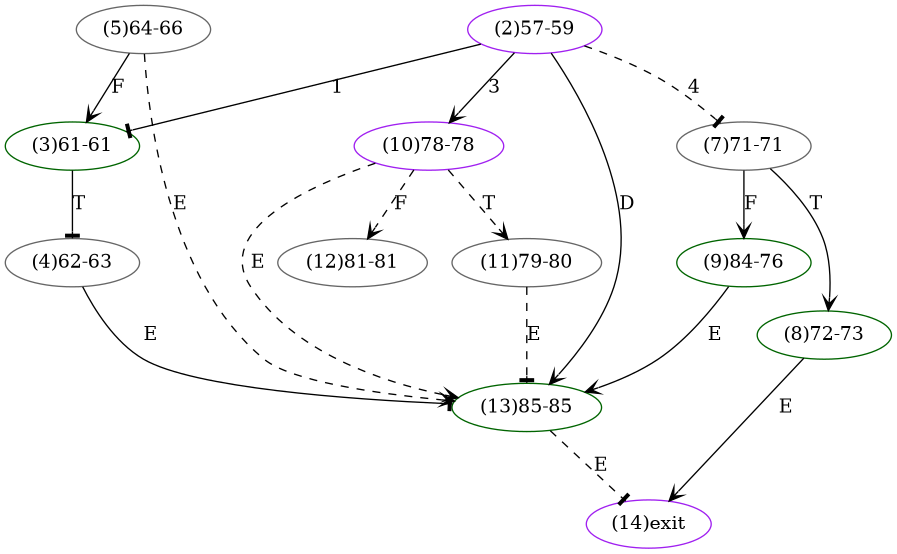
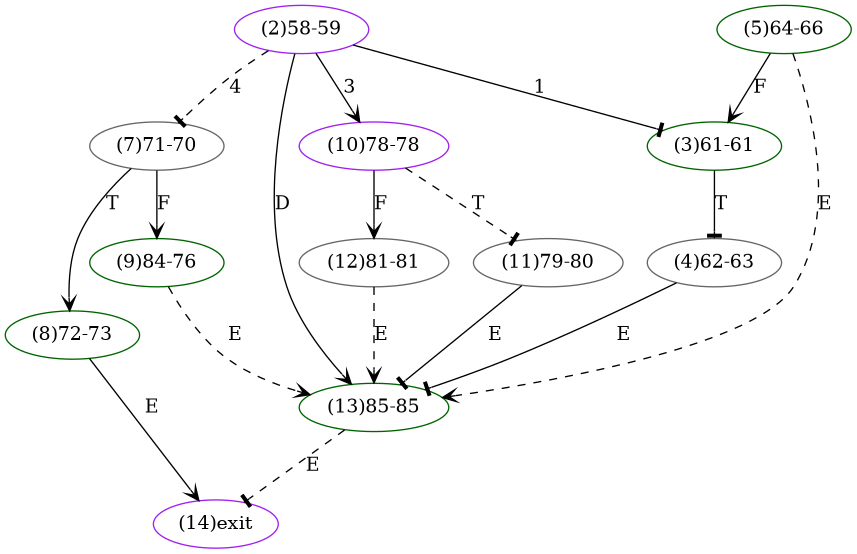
node "(5)64-66": color gray40 -> darkgreen
node "(2)57-59": label "(2)57-59" -> "(2)58-59"
node "(7)71-71": label "(7)71-71" -> "(7)71-70"
edge "(10)78-78" -> "(12)81-81": style dashed -> solid
edge "(10)78-78" -> "(11)79-80": arrowhead vee -> tee
edge "(10)78-78" -> "(13)85-85": now "(12)81-81" -> "(13)85-85"
edge "(11)79-80" -> "(13)85-85": style dashed -> solid
edge "(9)84-76" -> "(13)85-85": style solid -> dashed
